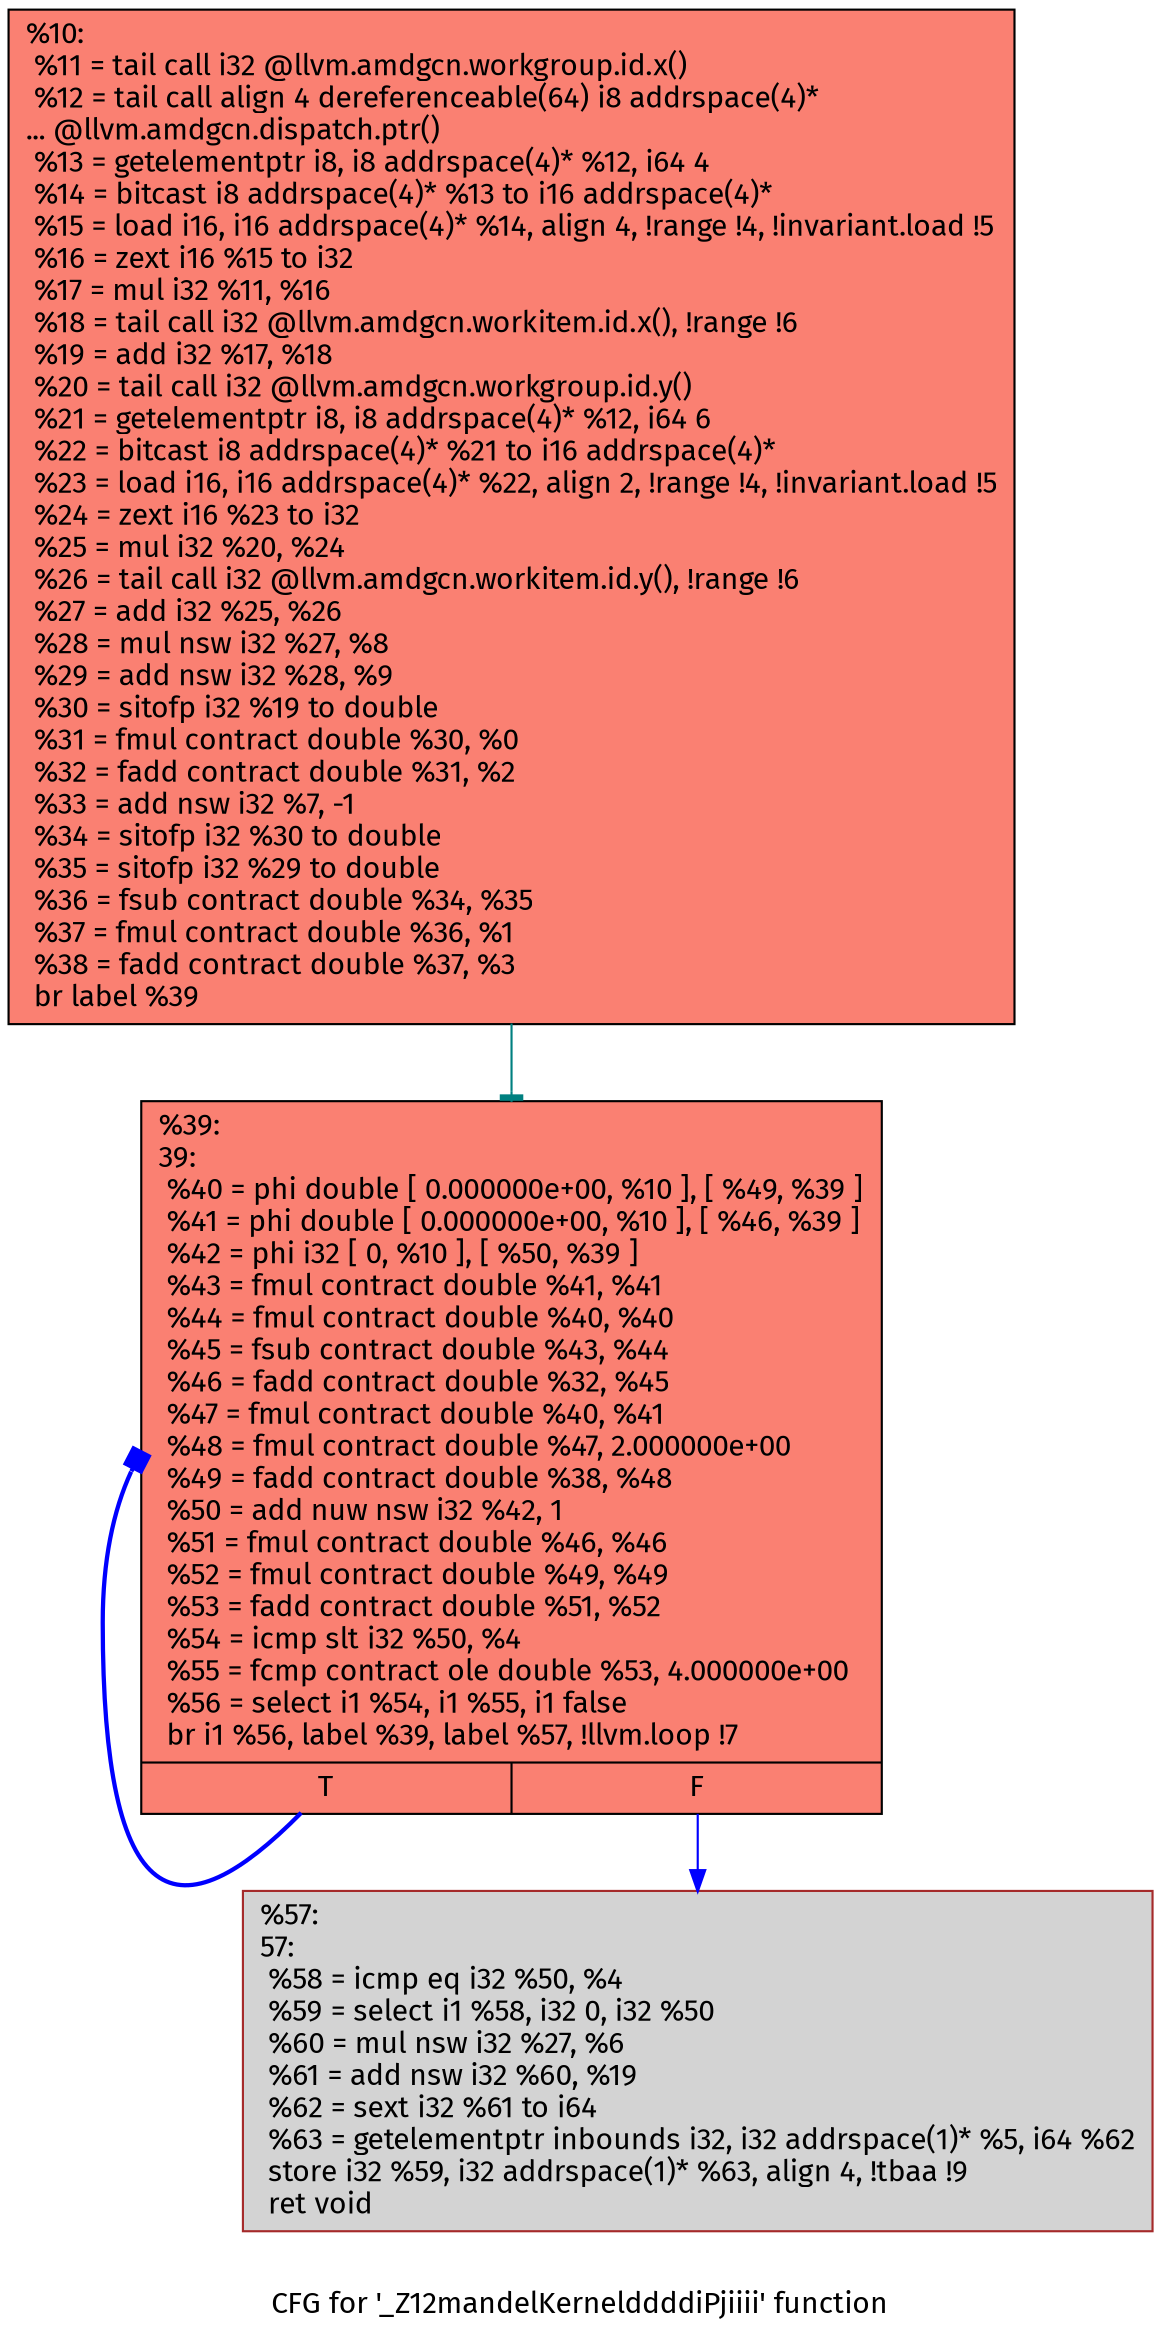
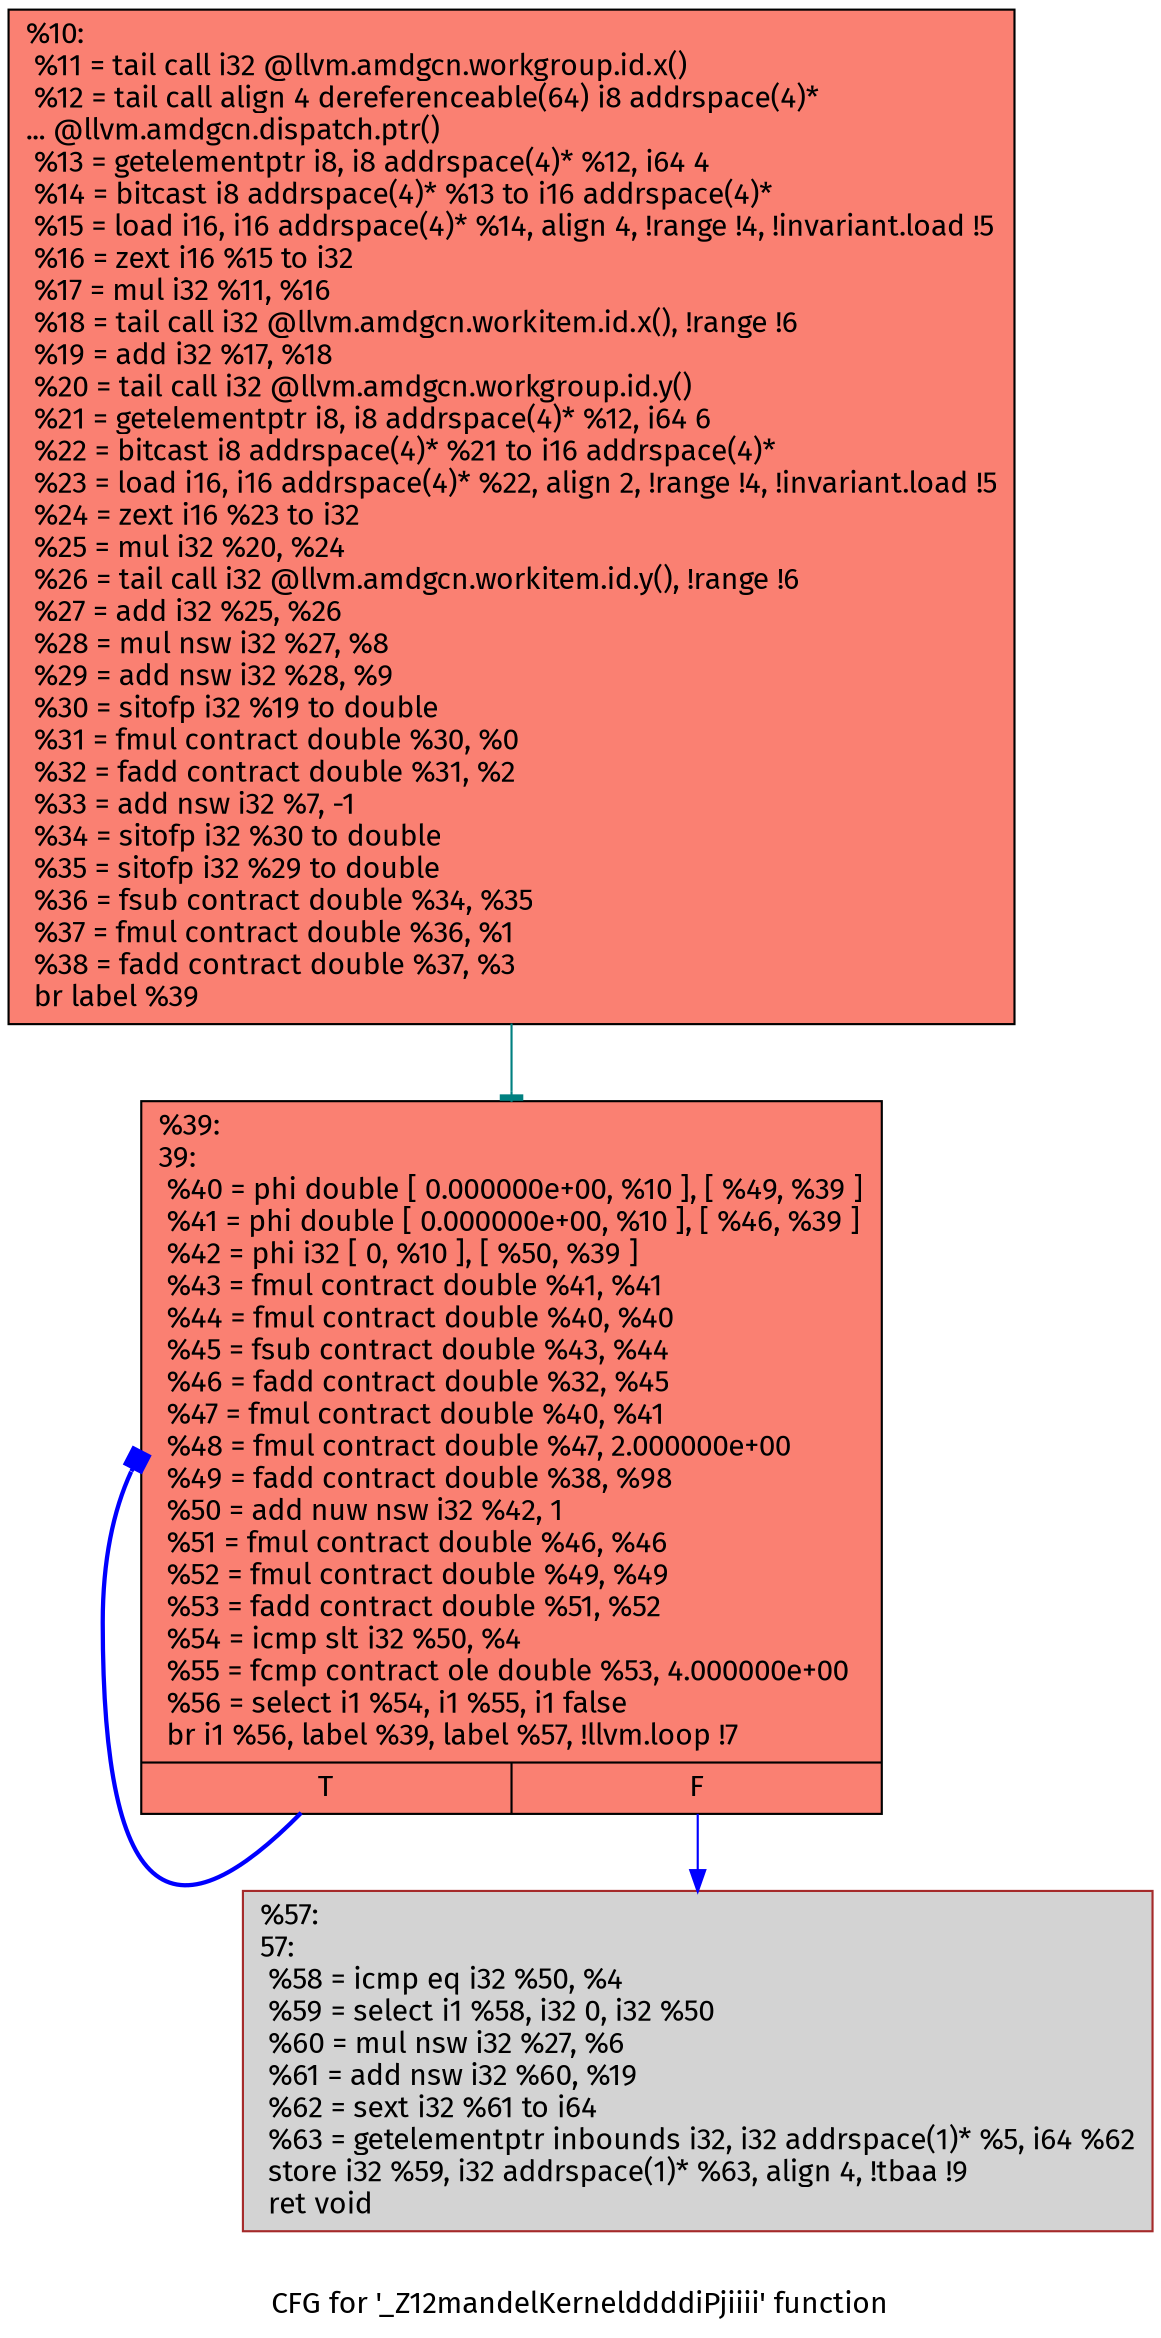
node "%39:": text "%49 = fadd contract double %38, %48" -> "%49 = fadd contract double %38, %98"
